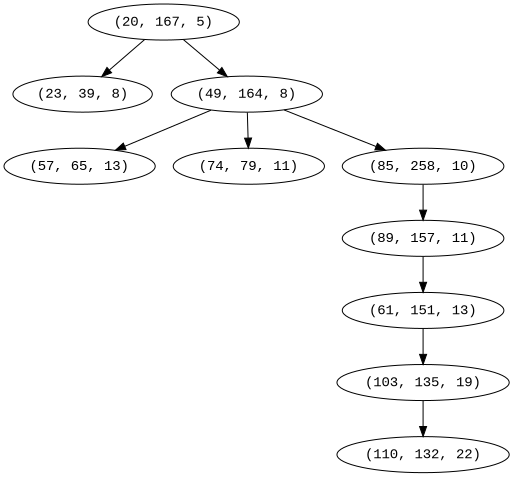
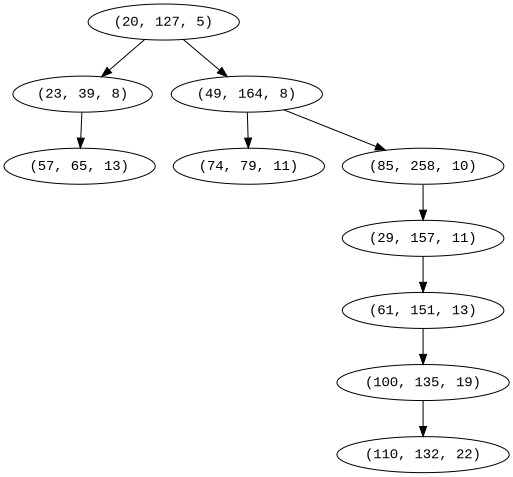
node "(20, 167, 5)": label "(20, 167, 5)" -> "(20, 127, 5)"
edge "(49, 164, 8)" -> "(57, 65, 13)": now "(23, 39, 8)" -> "(57, 65, 13)"
node "(89, 157, 11)": label "(89, 157, 11)" -> "(29, 157, 11)"
node "(103, 135, 19)": label "(103, 135, 19)" -> "(100, 135, 19)"
